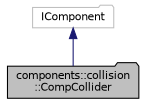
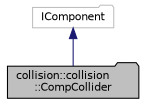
node "components::collision ::CompCollider": label "components::collision ::CompCollider" -> "collision::collision ::CompCollider"
